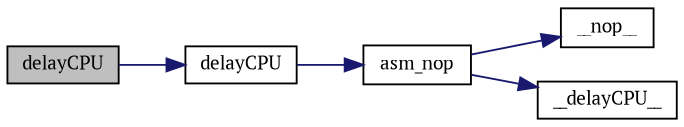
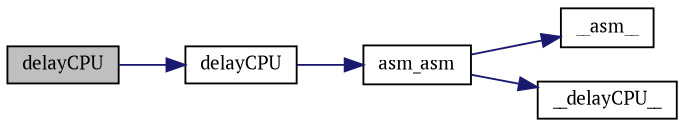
node "__nop__": label "__nop__" -> "__asm__"
node "asm_nop": label "asm_nop" -> "asm_asm"
